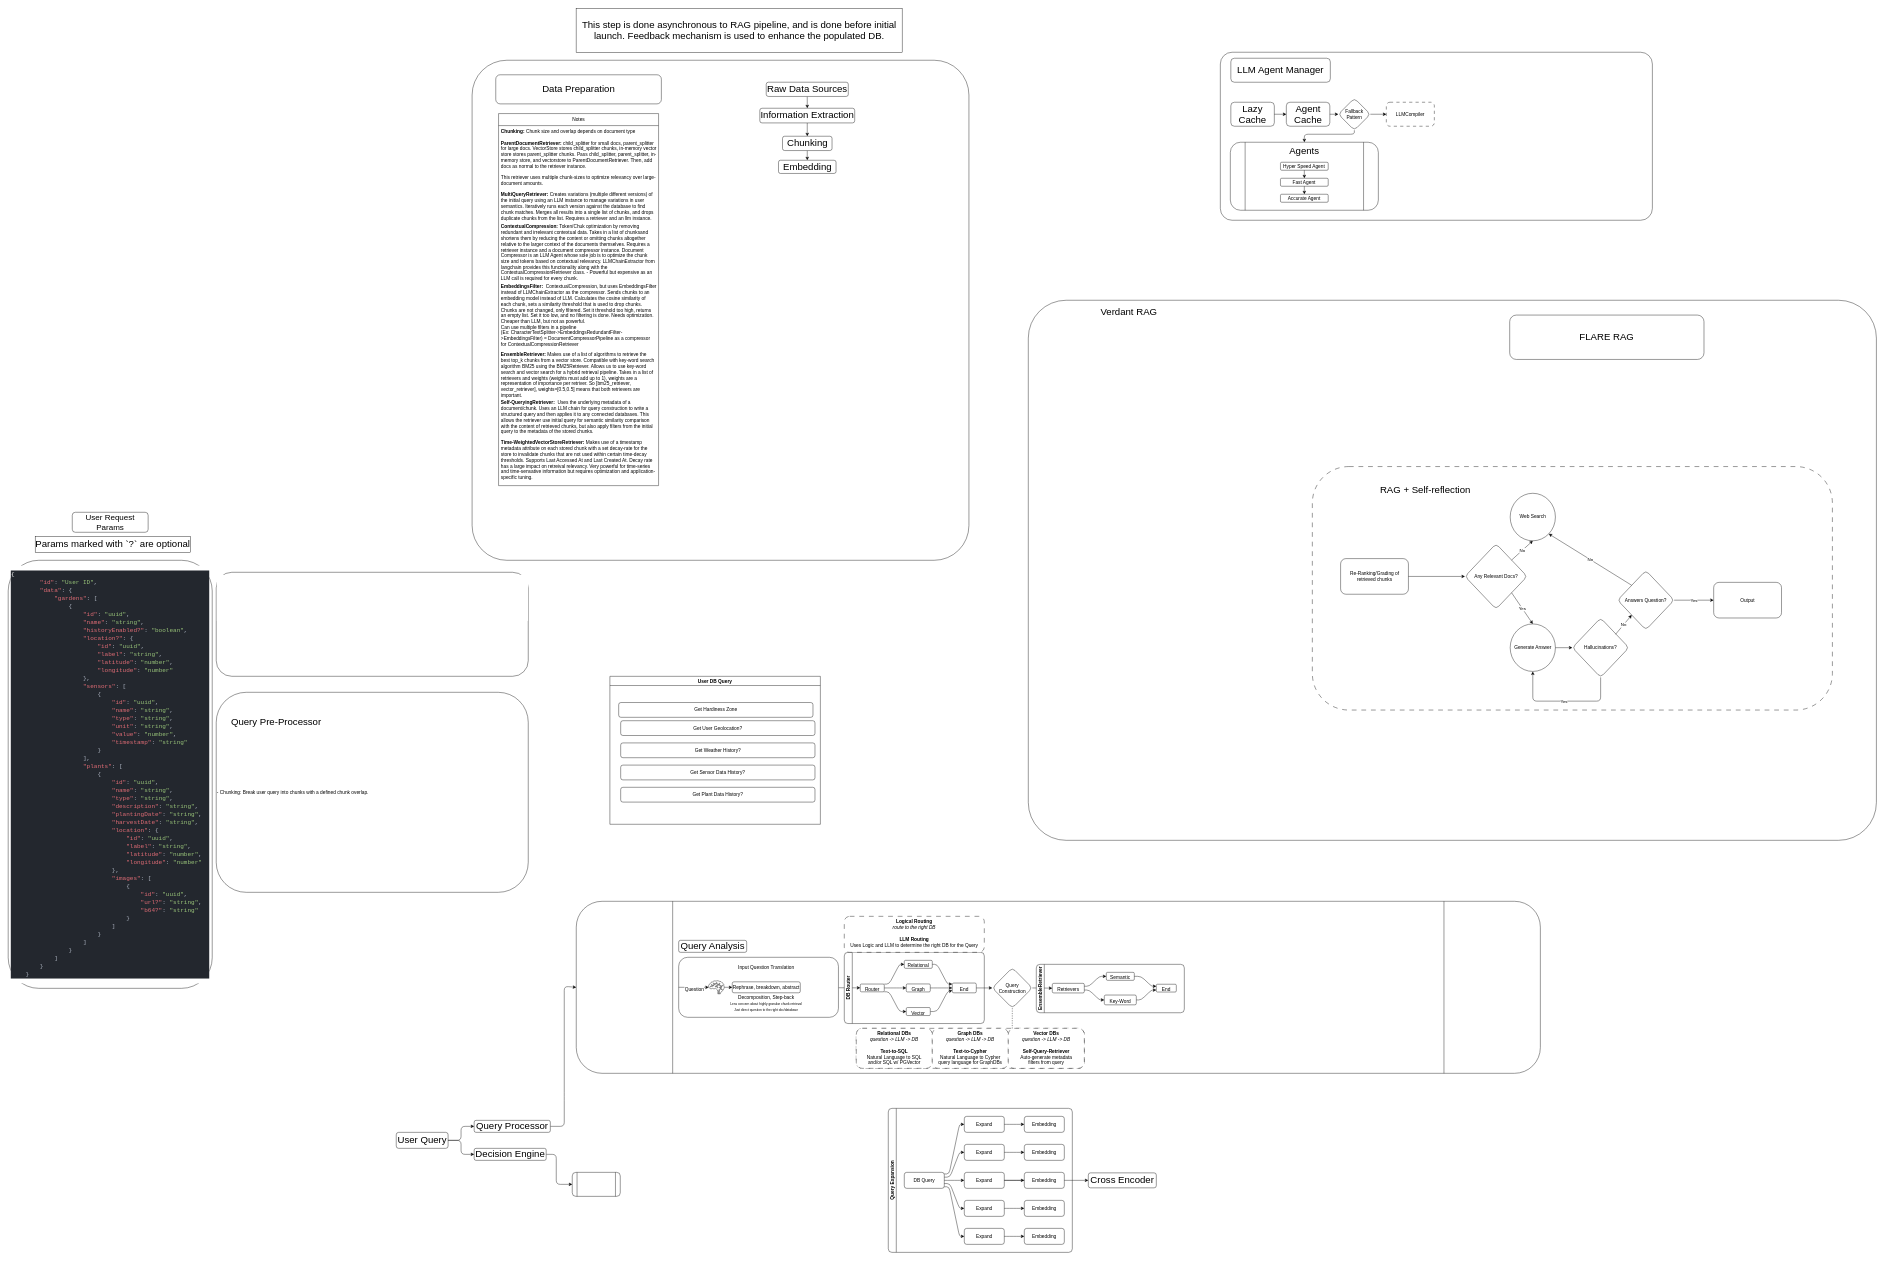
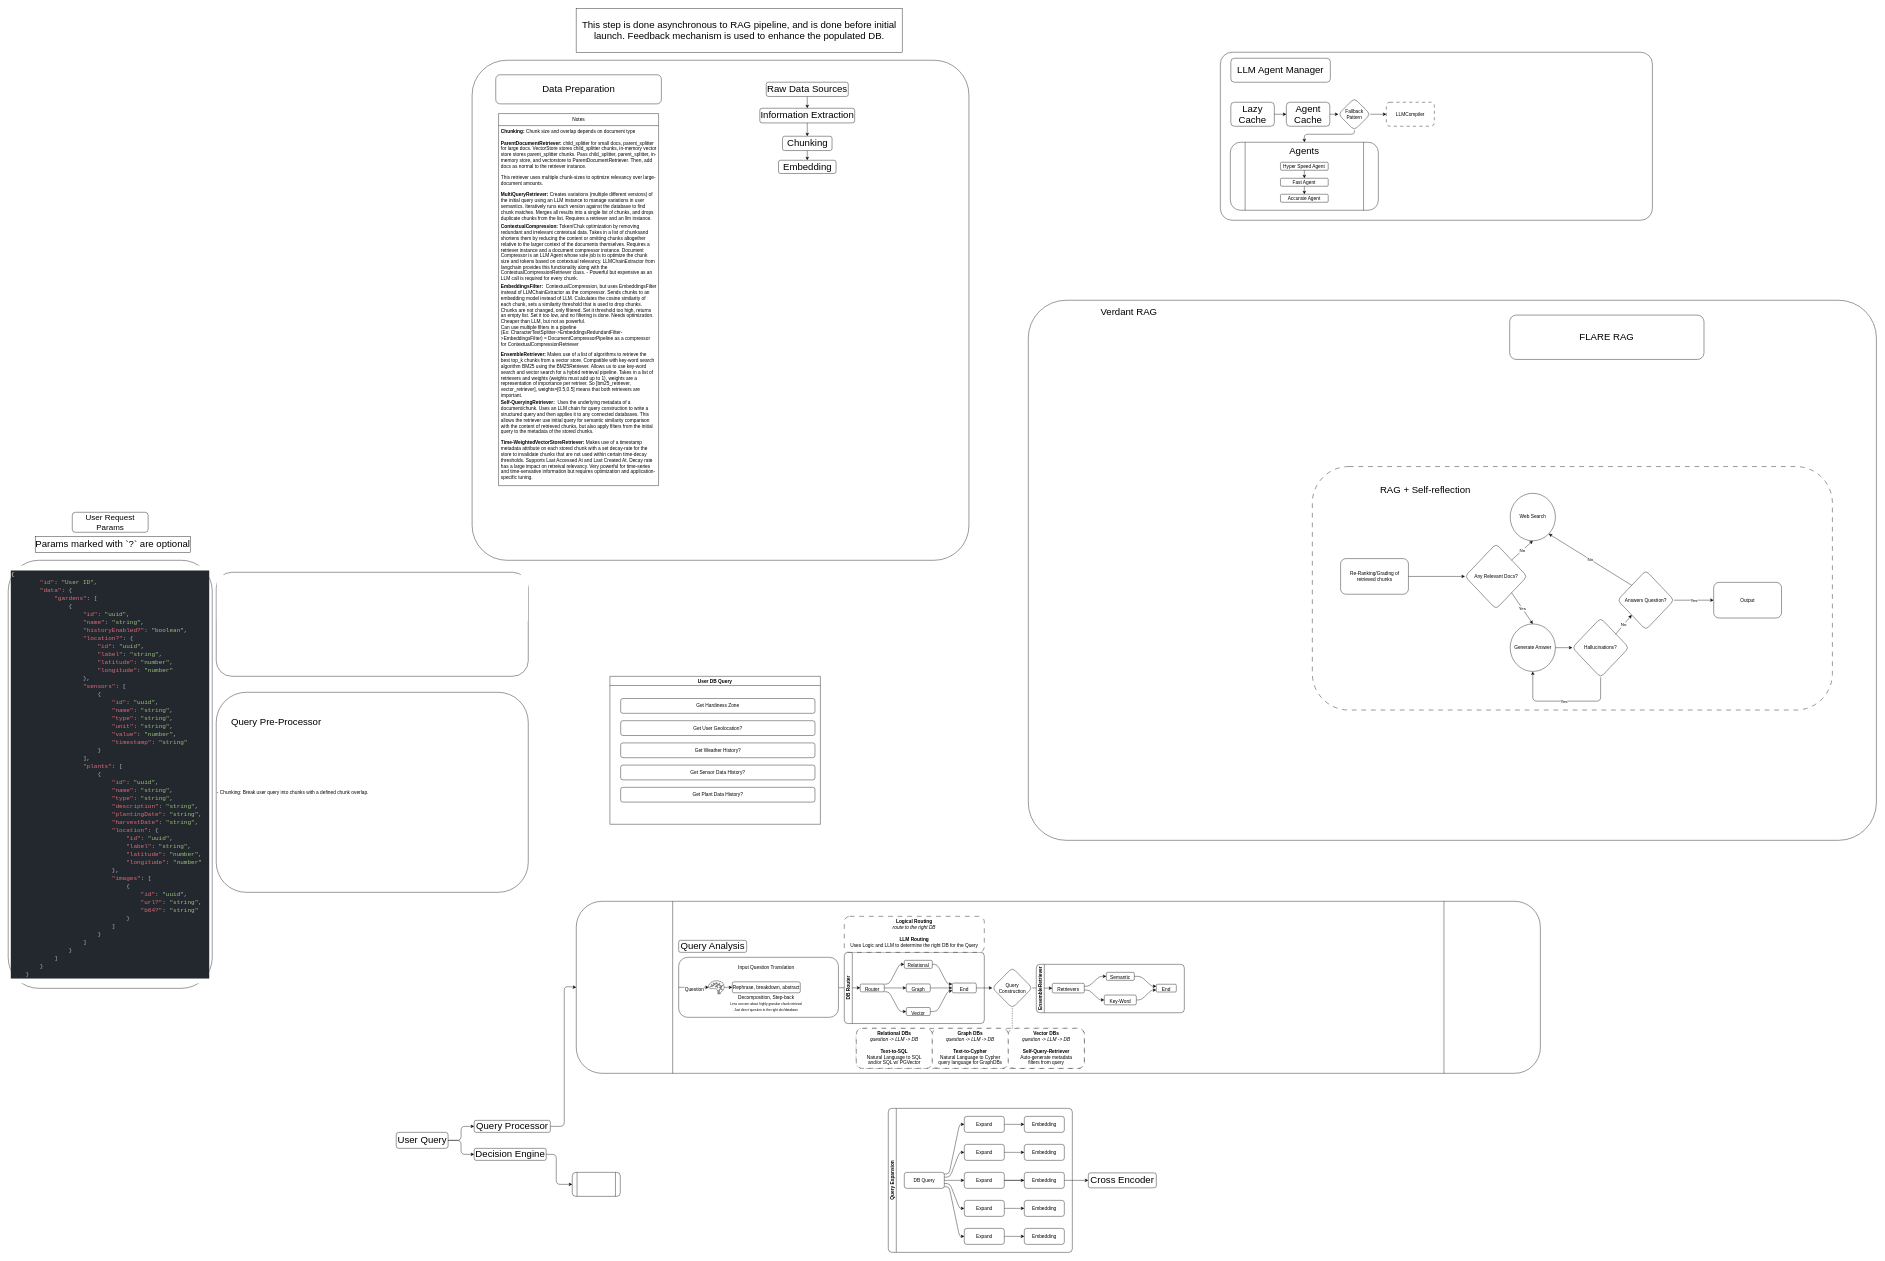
node "Get Hardiness Zone": moved (716, 710) -> (718, 706)
